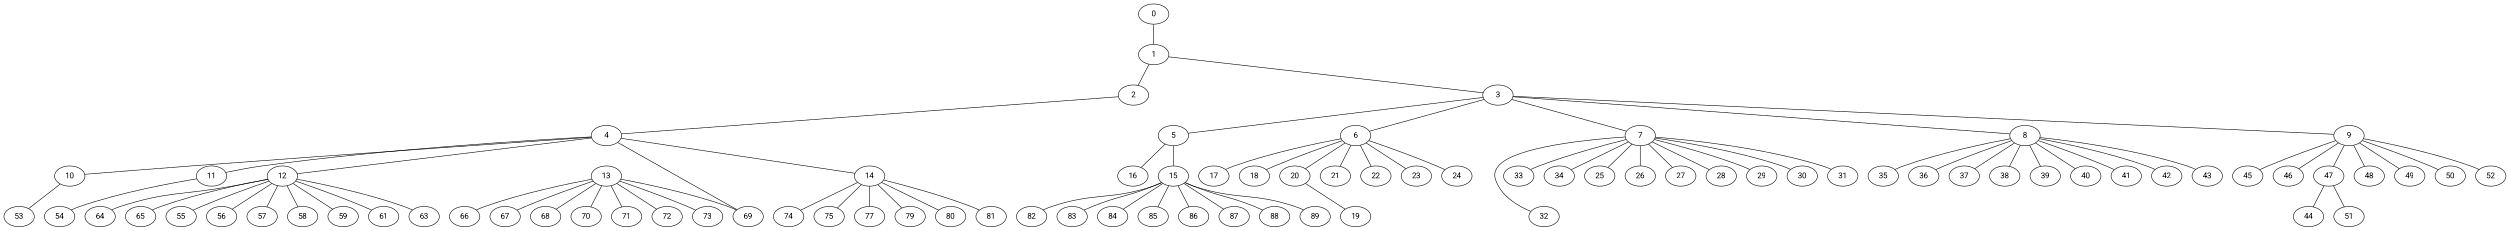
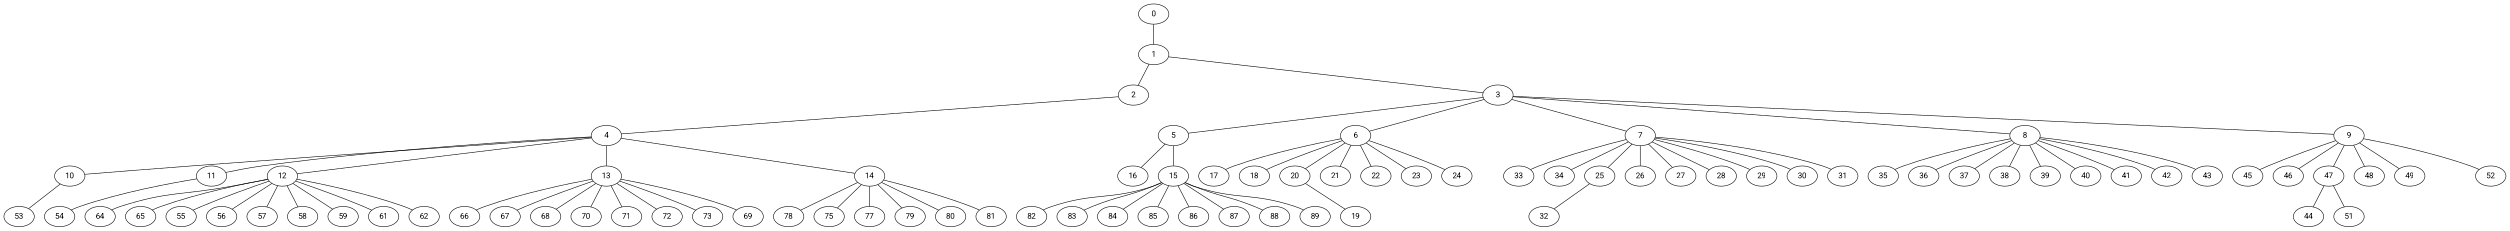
edge "7" -- "32": now "25" -- "32"
edge "4" -- "69": now "4" -- "13"
node "50": removed
node "63": label "63" -> "62"
node "74": label "74" -> "78"
